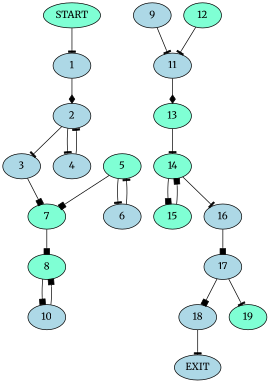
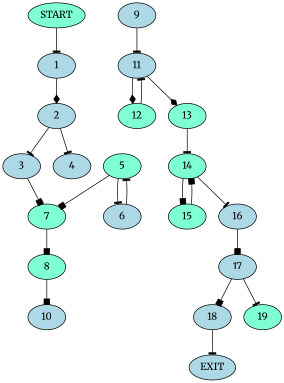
edge "11" -> "12": added
edge "4" -> "2": removed
edge "10" -> "8": removed
